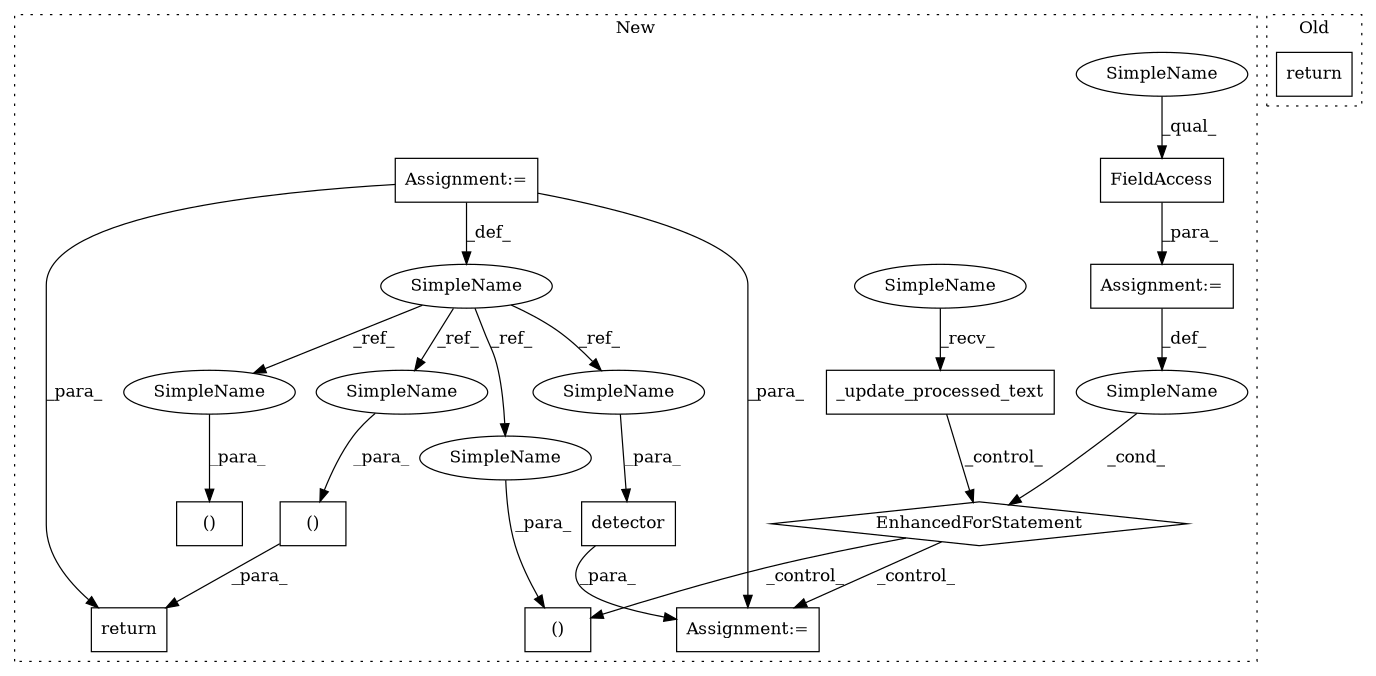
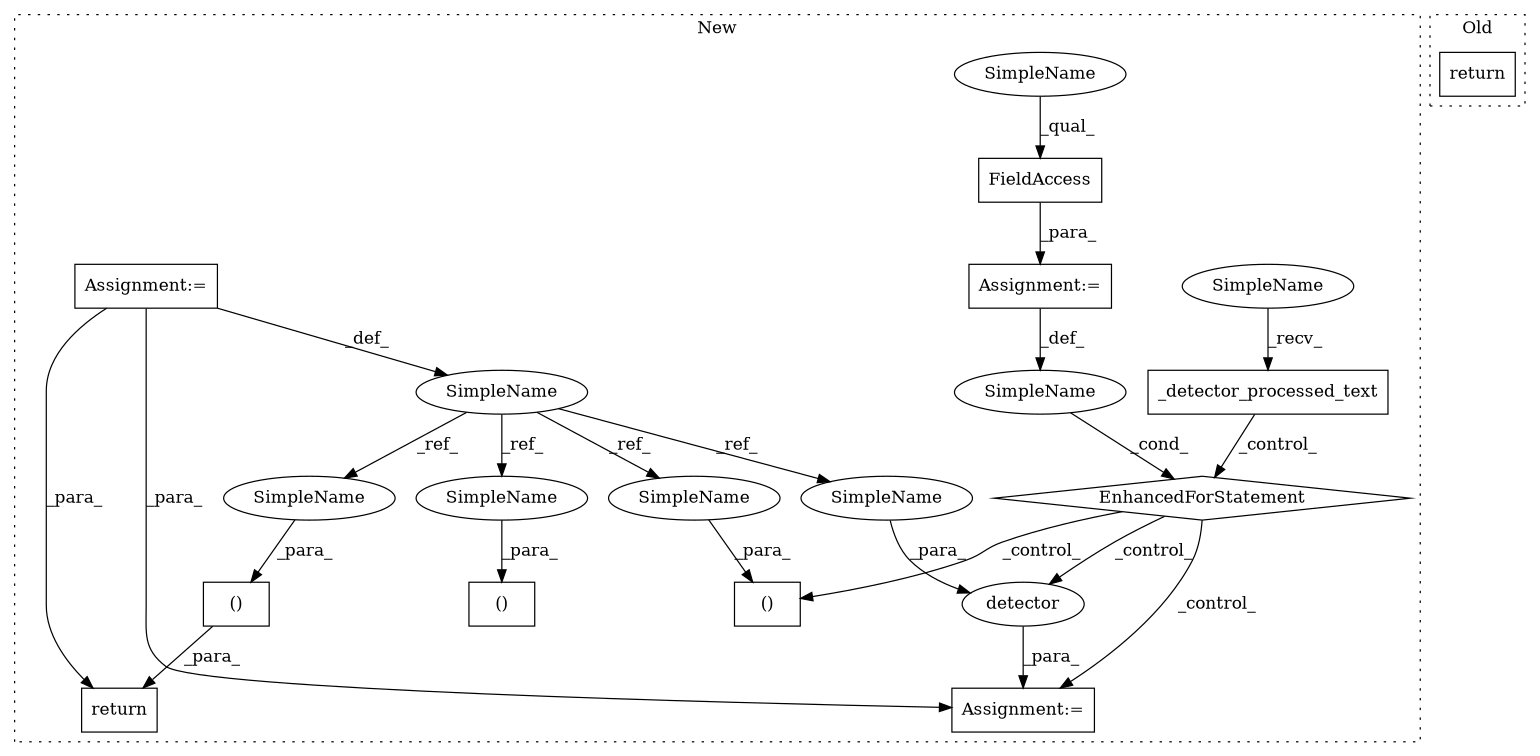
node "_update_processed_text": label "_update_processed_text" -> "_detector_processed_text"
node "detector": shape box -> ellipse
edge "EnhancedForStatement" -> "detector": added, label "_control_"
